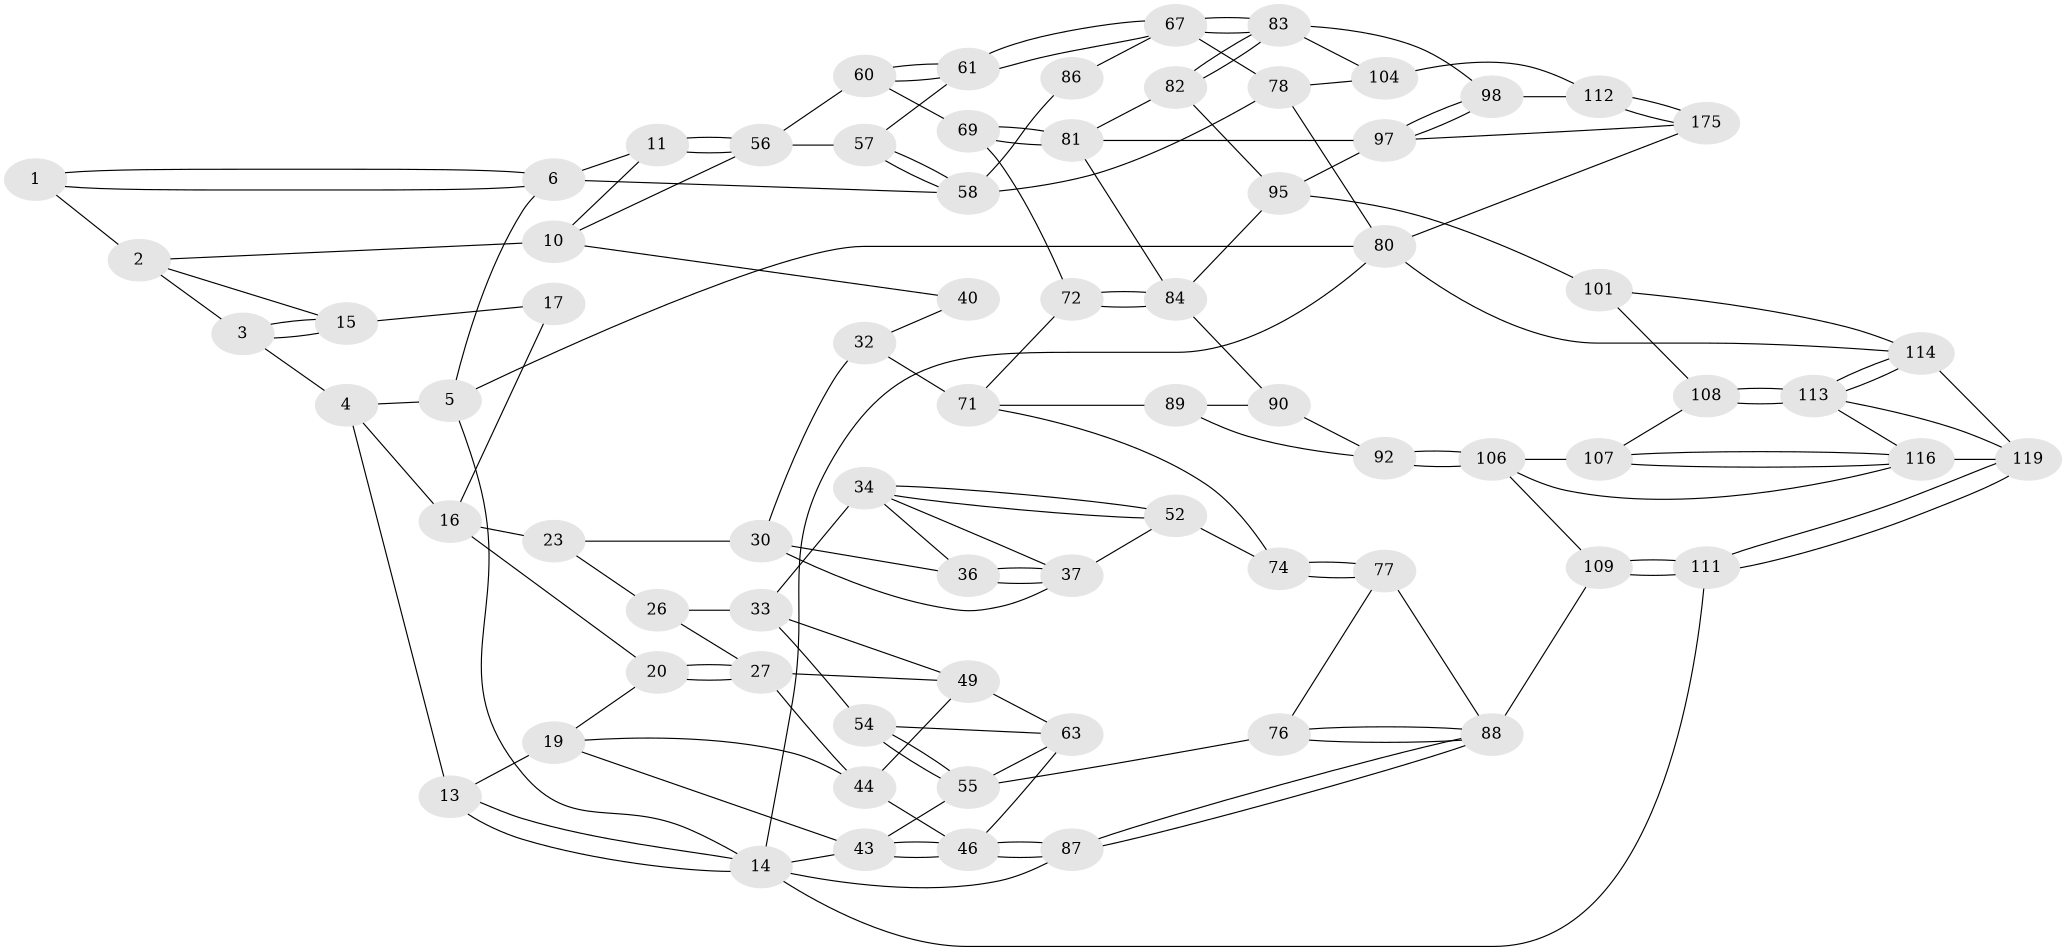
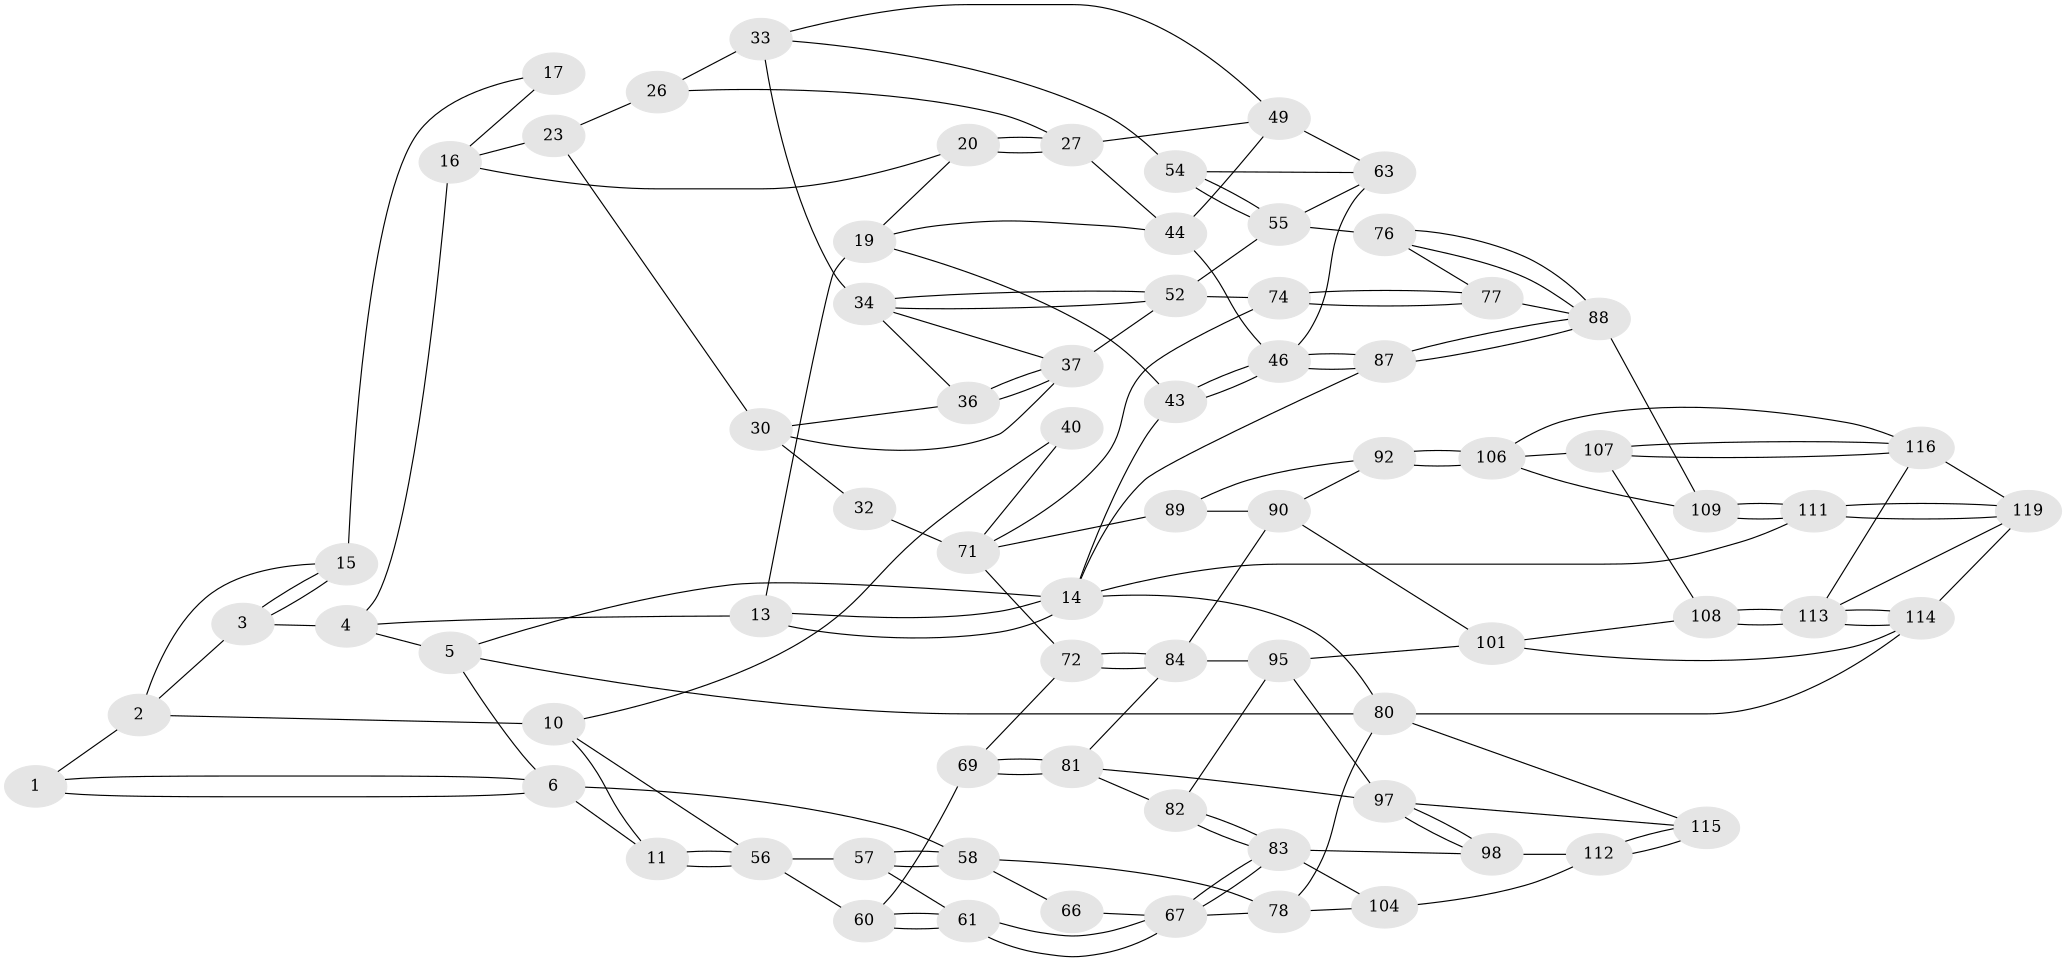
node "86": label "86" -> "66"
node "175": label "175" -> "115"
edge "40" -- "32": now "40" -- "71"
edge "90" -- "101": added
edge "55" -- "43": now "55" -- "52"
